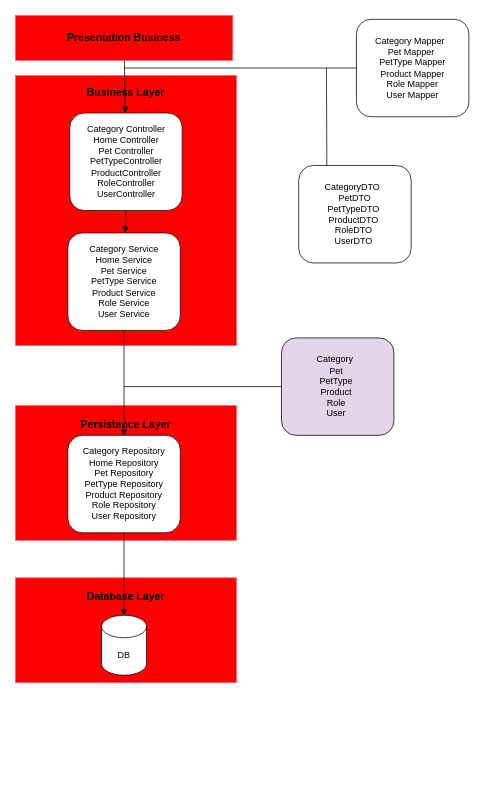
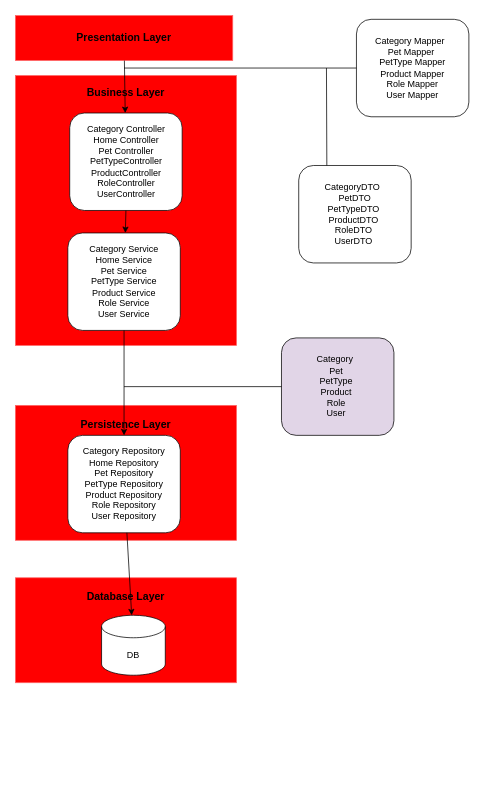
node "Presentation Business": label "Presentation Business" -> "Presentation Layer"
node "DB": size 45x60 -> 64x60
